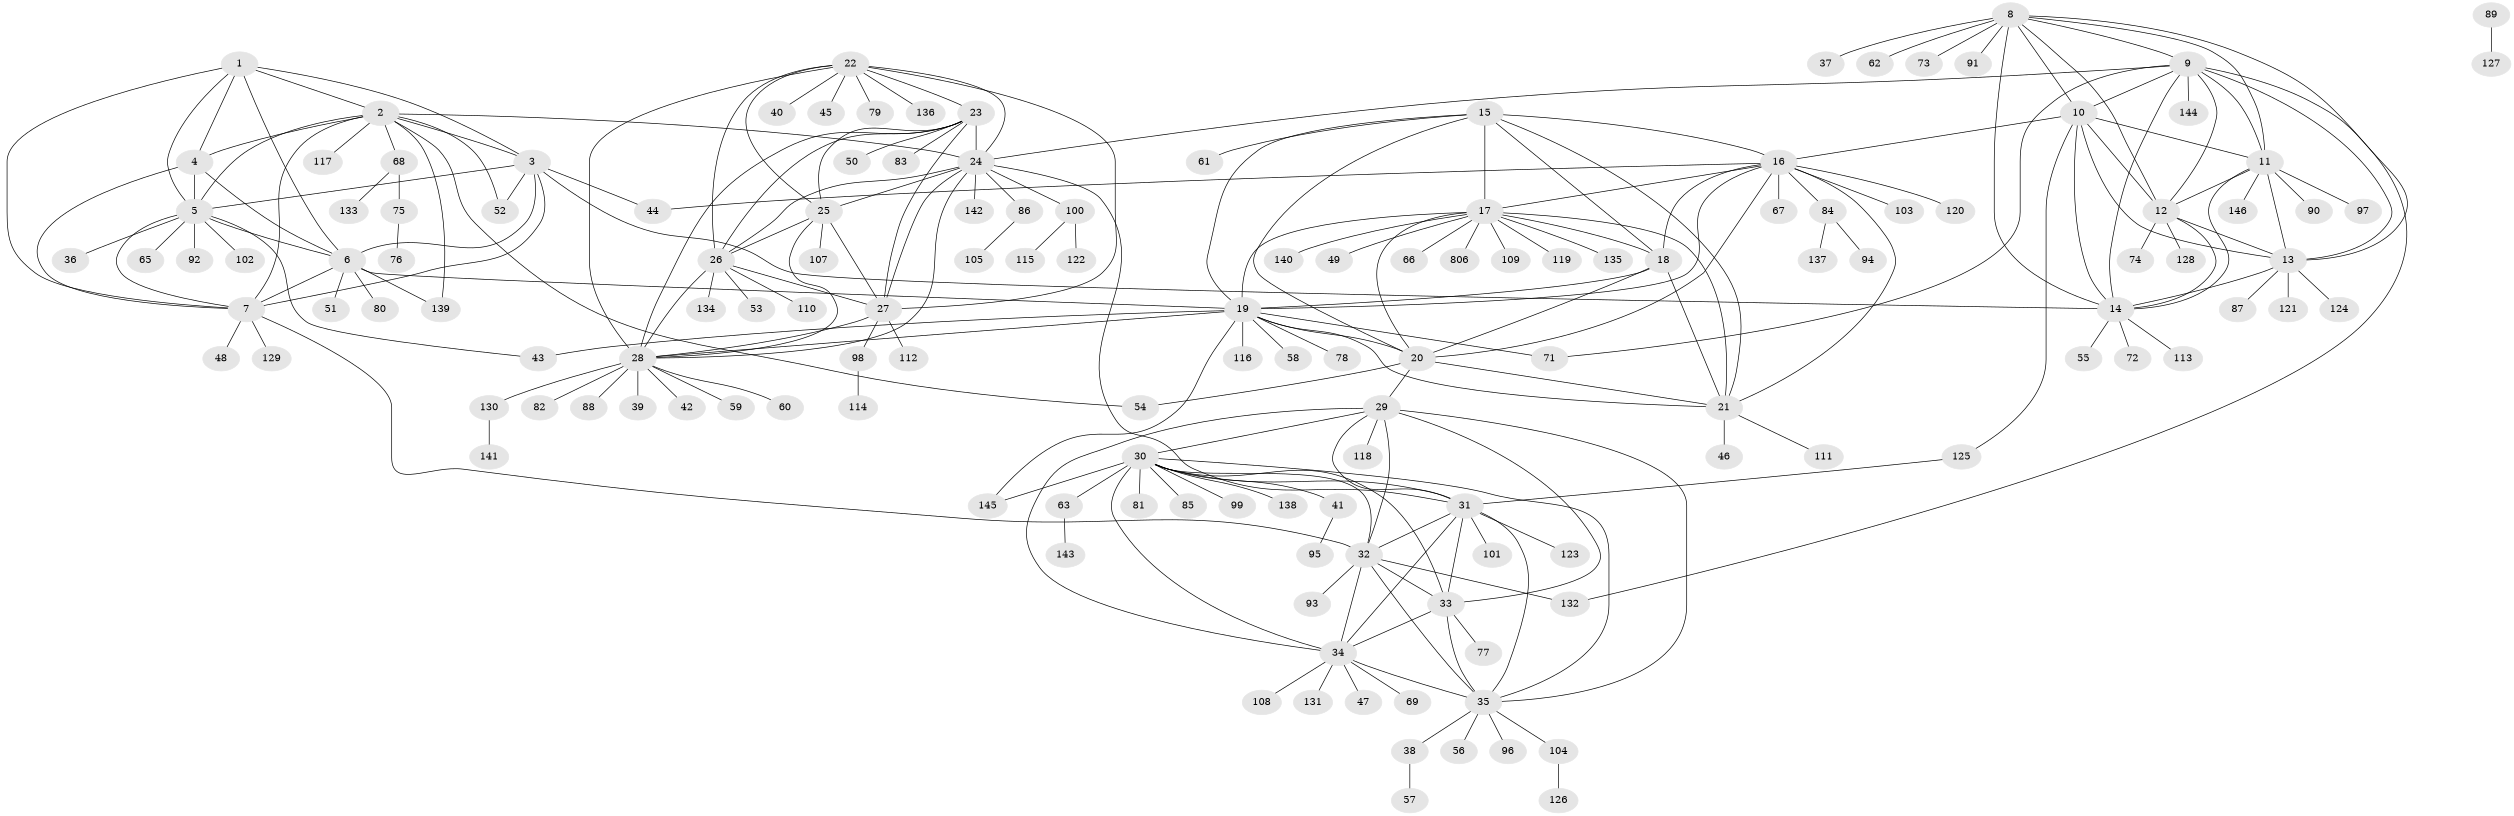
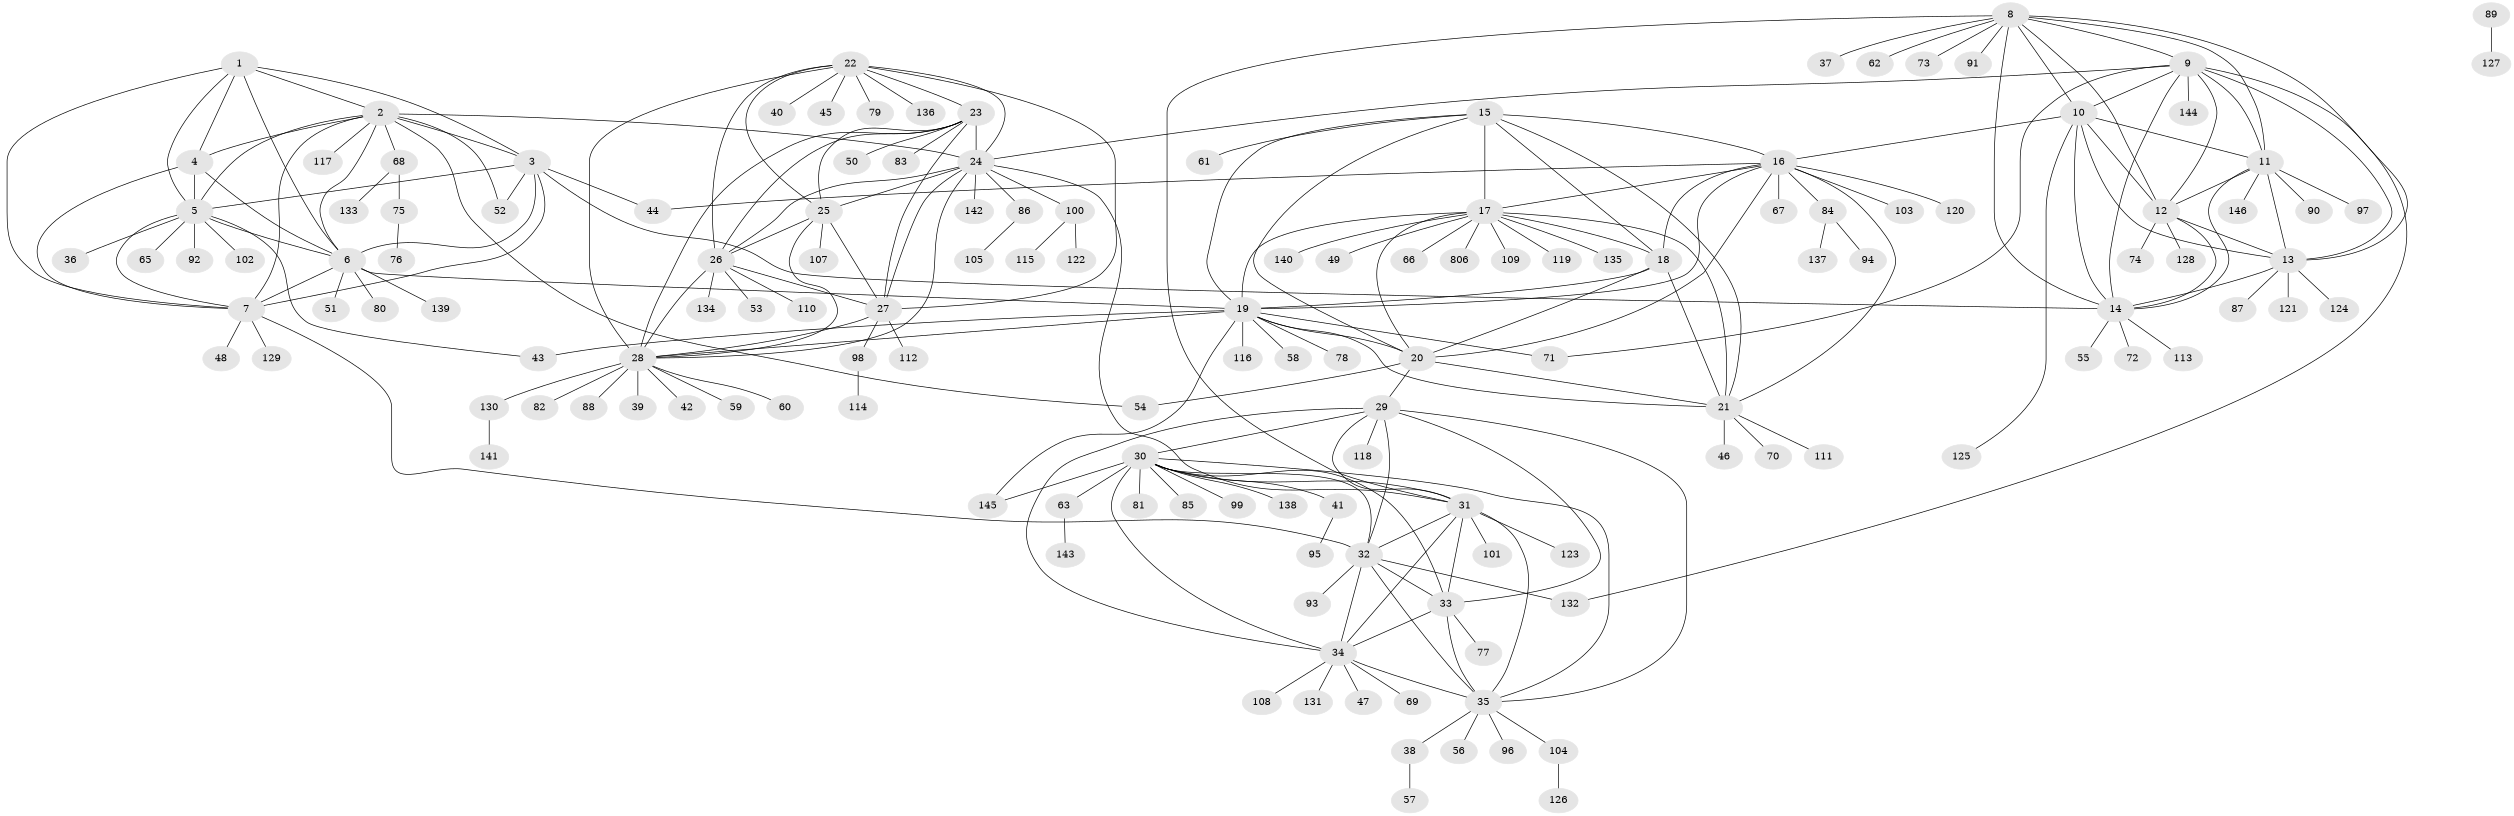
edge "2" -- "139": now "2" -- "6"
node "70": added
edge "125" -- "31": now "8" -- "31"
